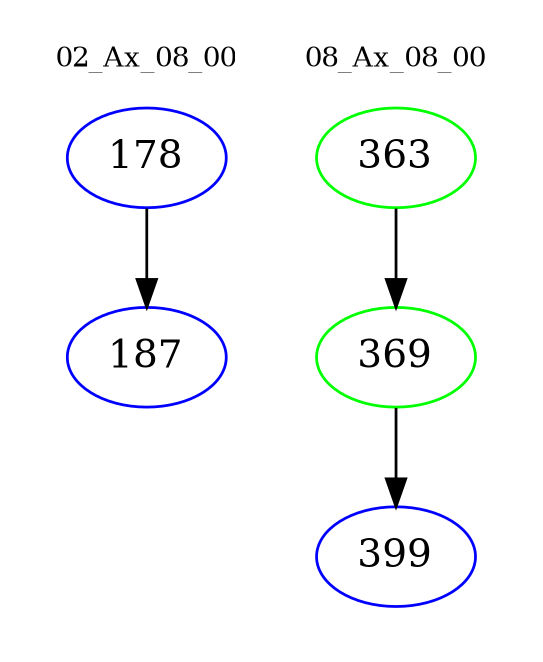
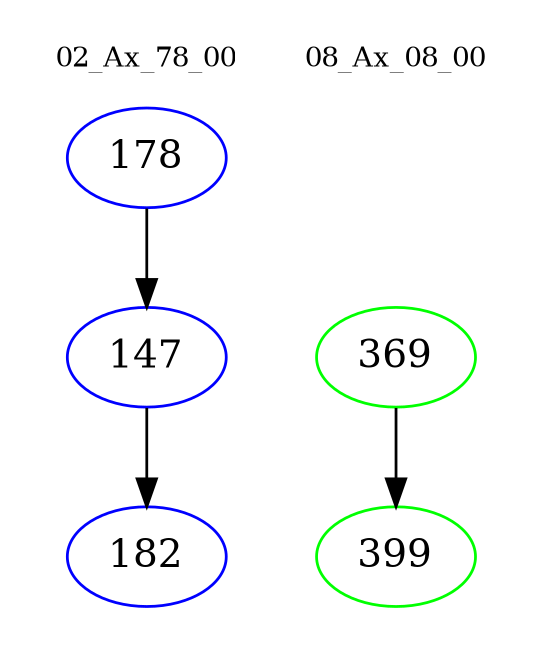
cluster "02_Ax_08_00": label "02_Ax_08_00" -> "02_Ax_78_00"
node "363": removed
node "187": label "187" -> "147"
node "182": added
node "399": color blue -> green
